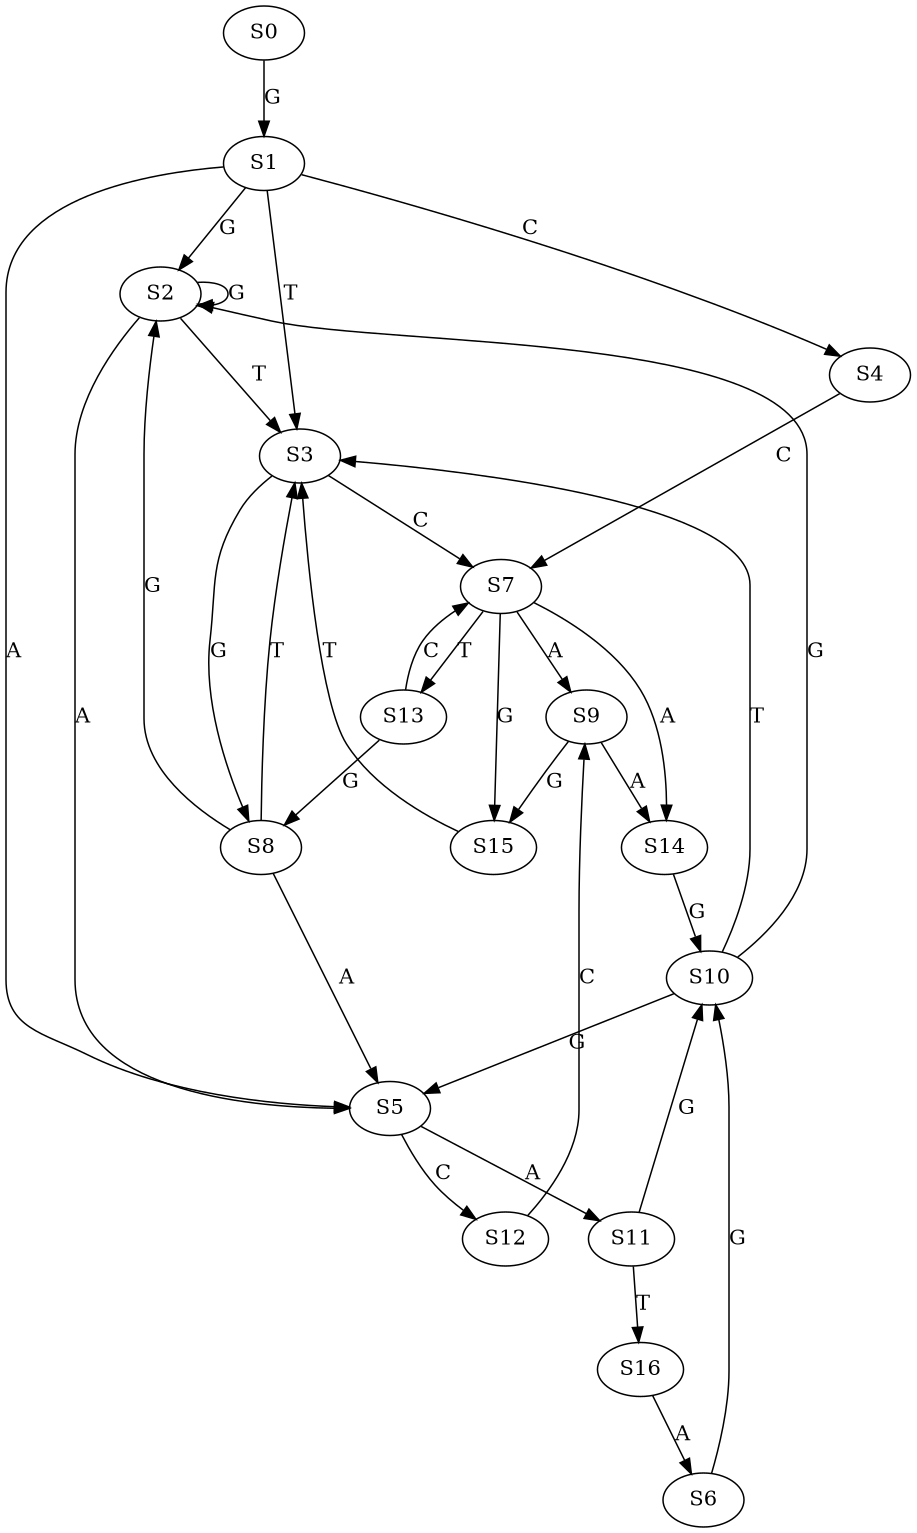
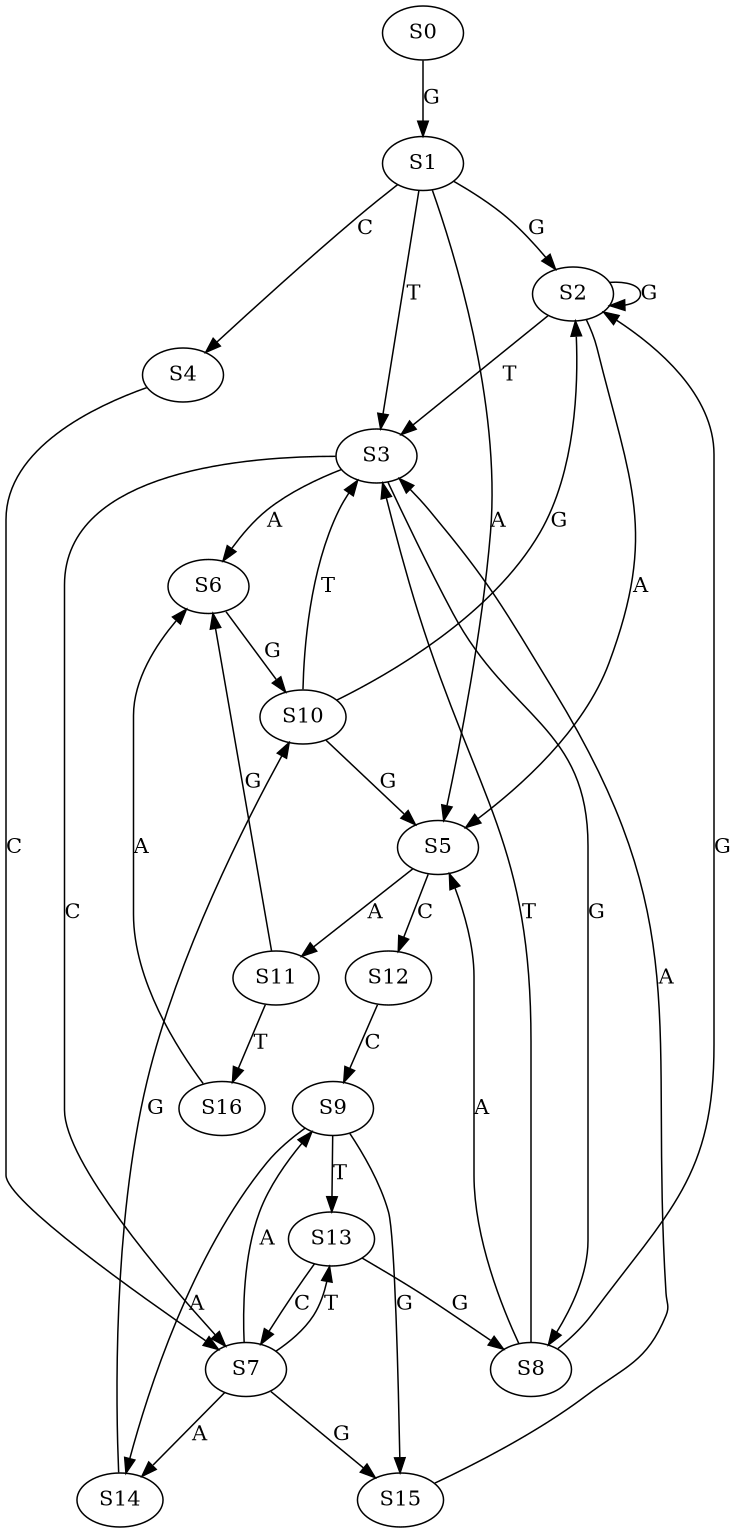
edge "S3" -> "S6": added, label "A"
edge "S15" -> "S3": label "T" -> "A"
edge "S11" -> "S10": now "S11" -> "S6"
edge "S9" -> "S13": added, label "T"
